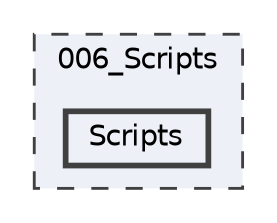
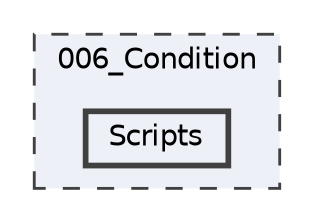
cluster "006_Scripts": label "006_Scripts" -> "006_Condition"
